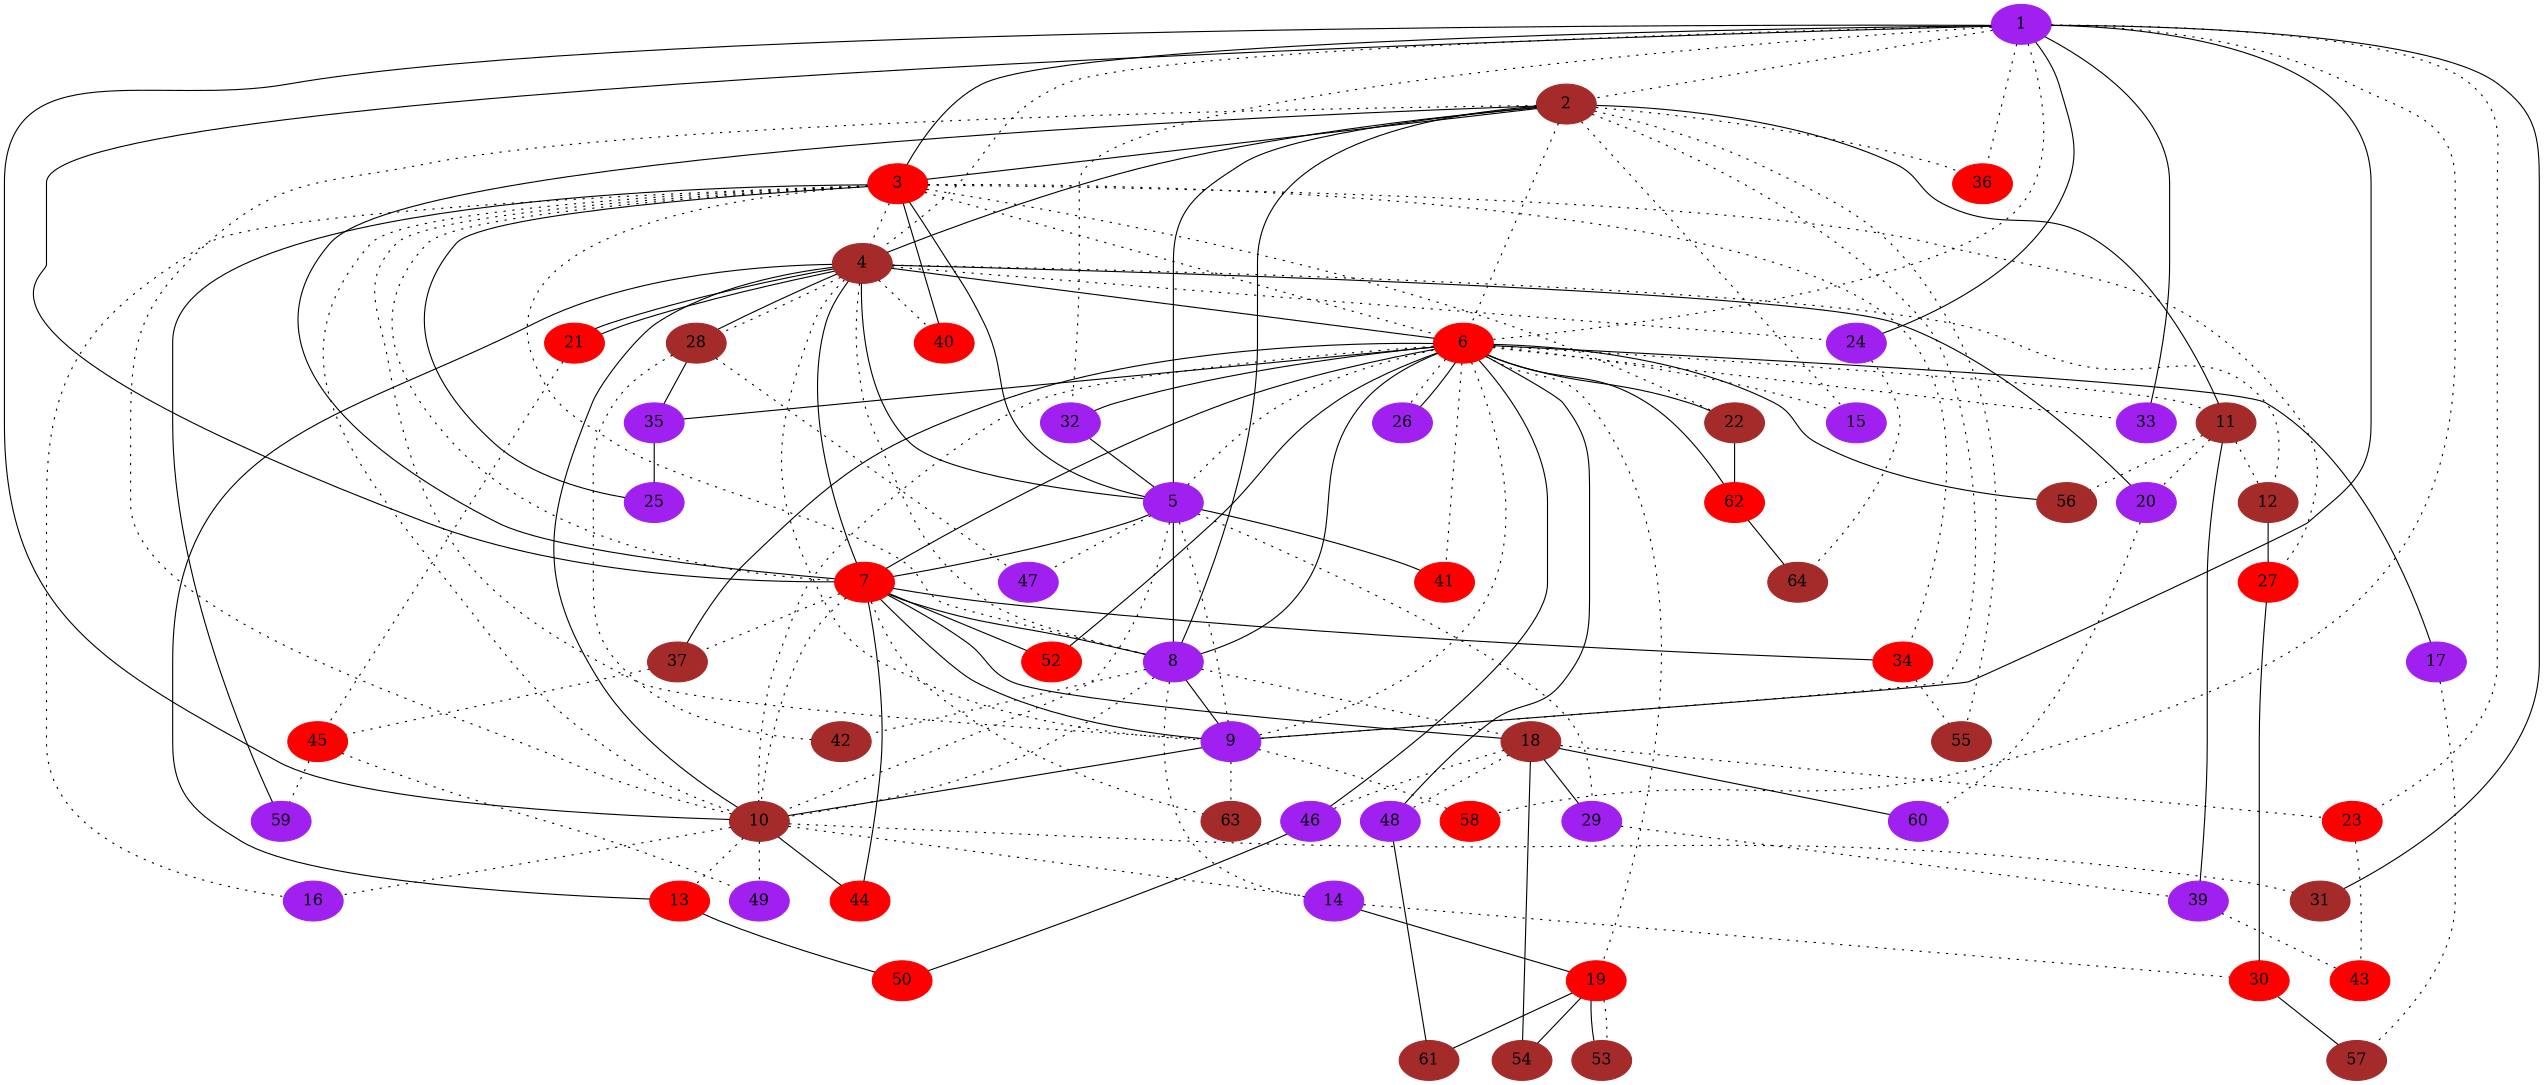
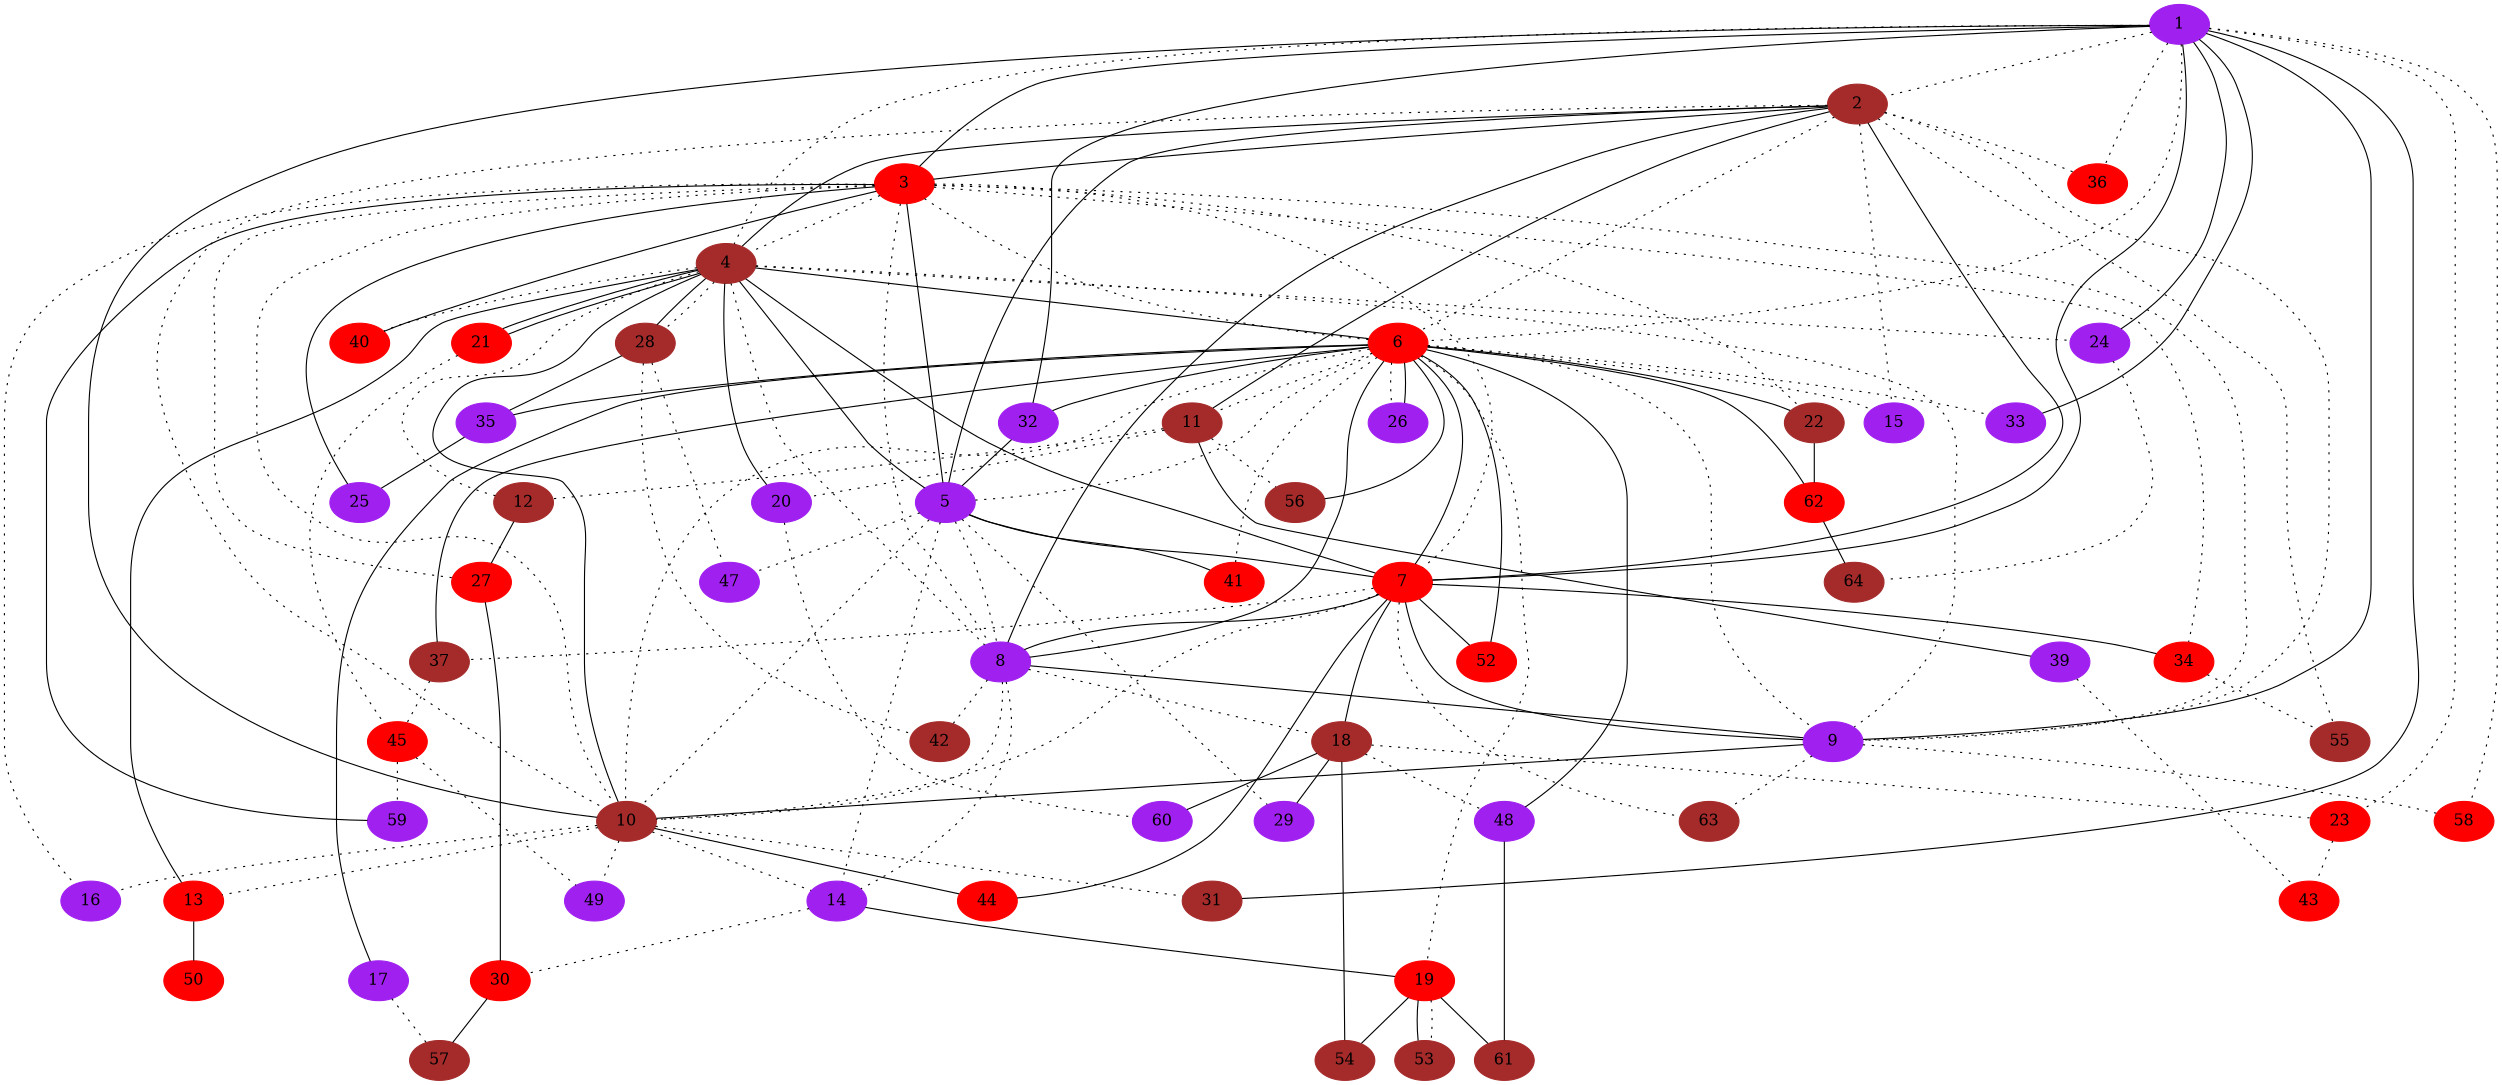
edge "1" -- "32": style dotted -> solid
edge "5" -- "8": style solid -> dotted
edge "5" -- "9": now "5" -- "14"
node "46": removed
edge "29" -- "39": removed
